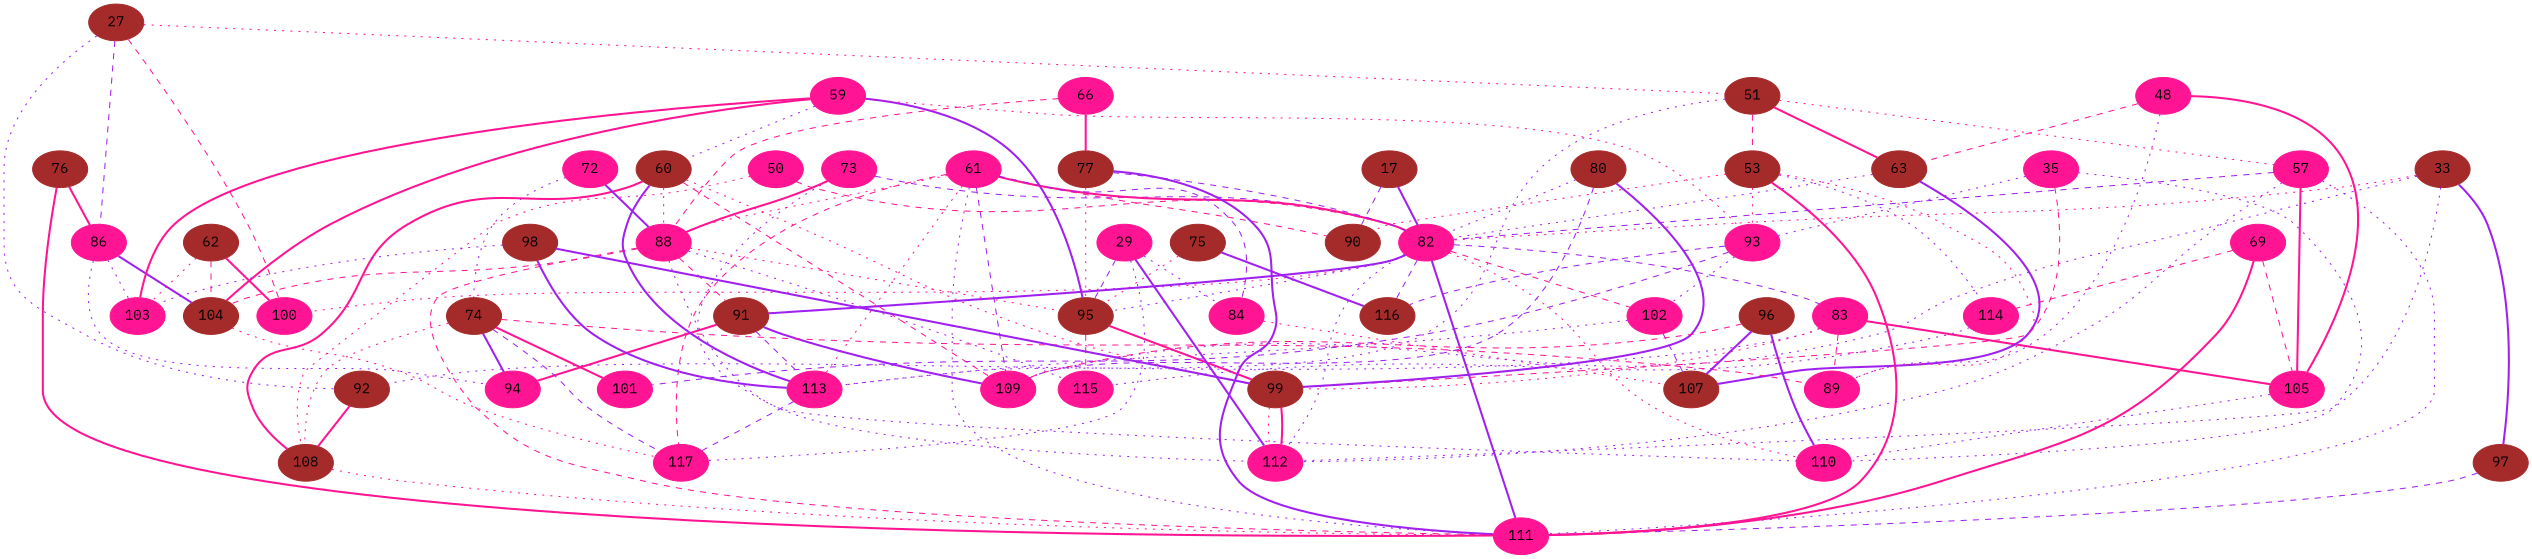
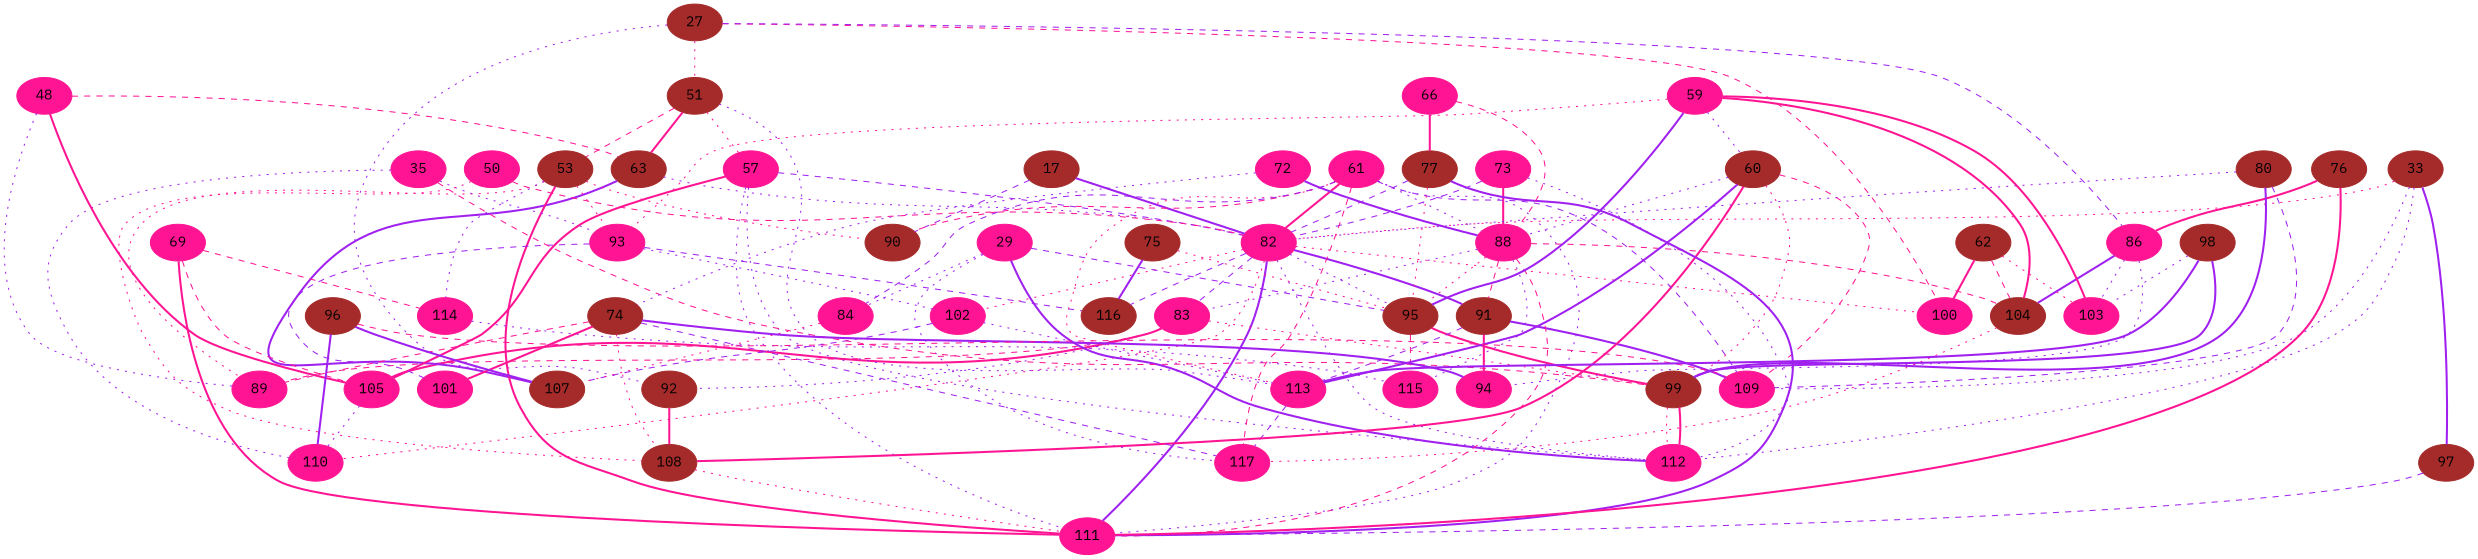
edge "61" -- "88": color deeppink -> purple
edge "82" -- "102": style dashed -> dotted
edge "88" -- "110": now "88" -- "83"
